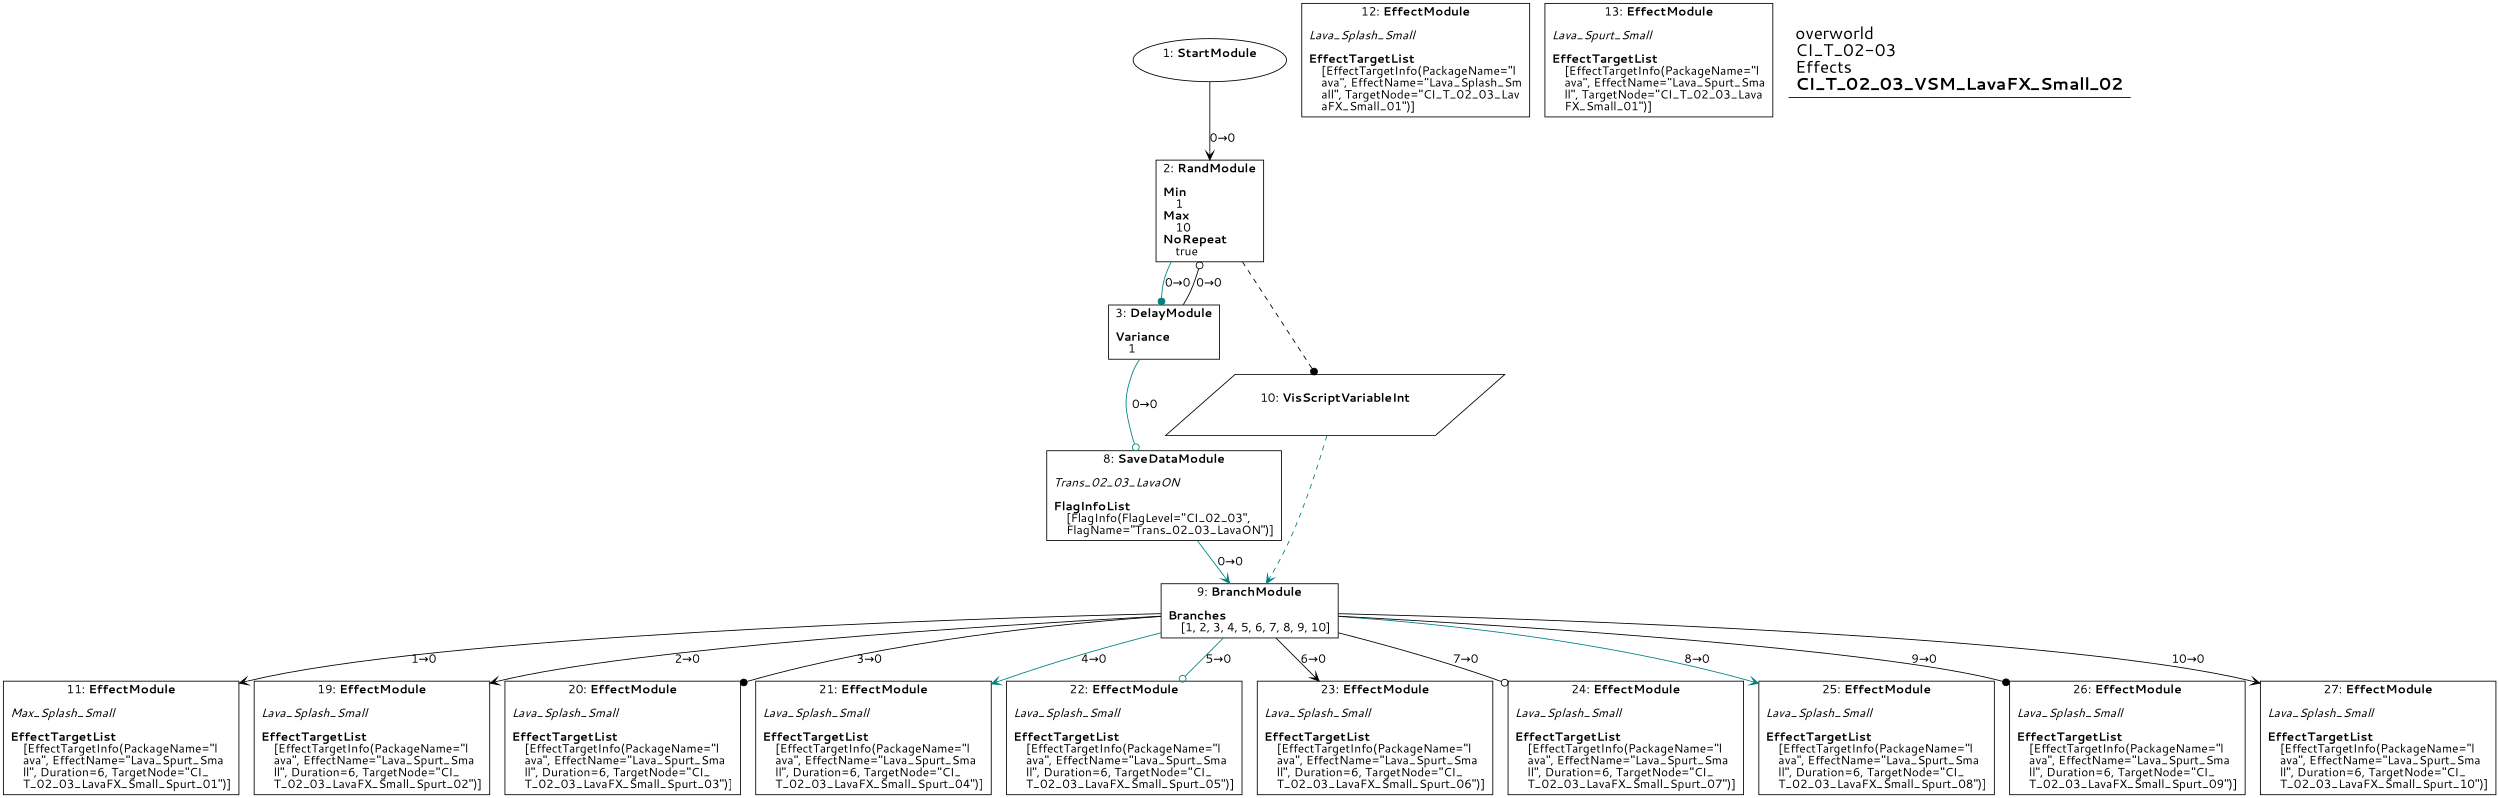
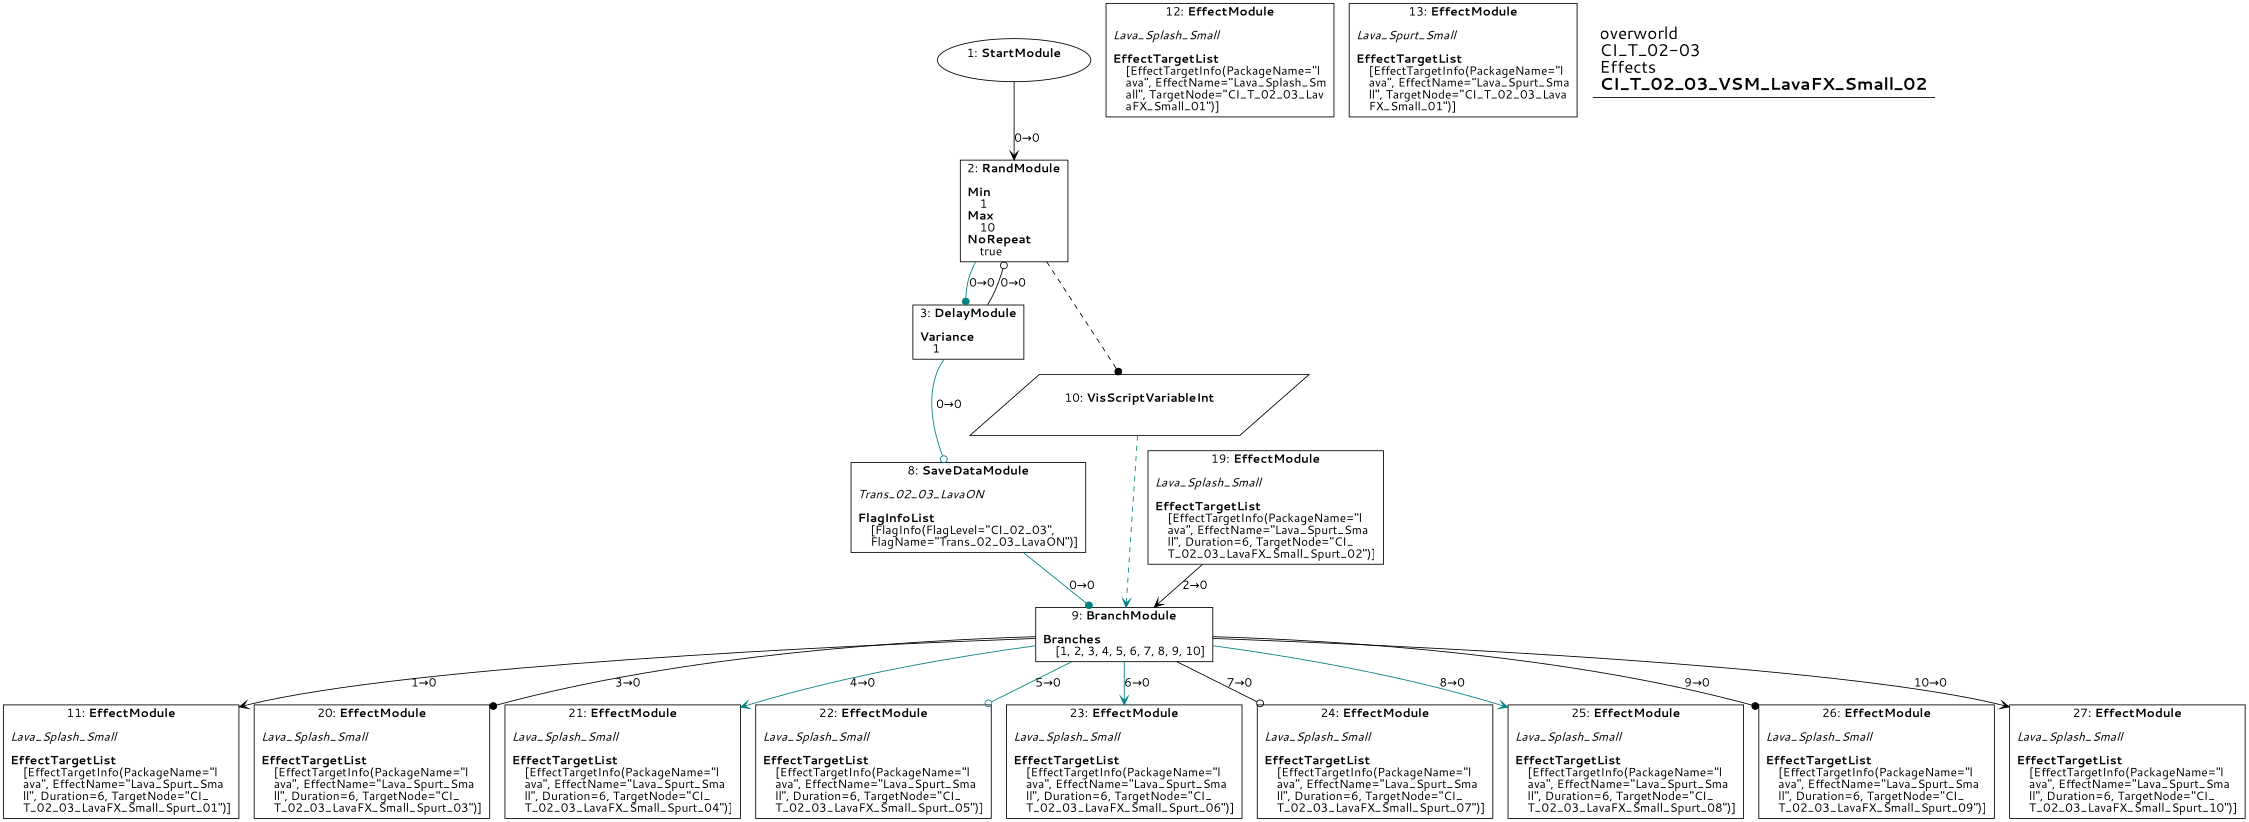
edge "8:" -> "9:": arrowhead vee -> dot
edge "9:" -> "19:": reversed
edge "9:" -> "23:": color black -> teal
node "11:": text "Max_Splash_Small" -> "Lava_Splash_Small"
